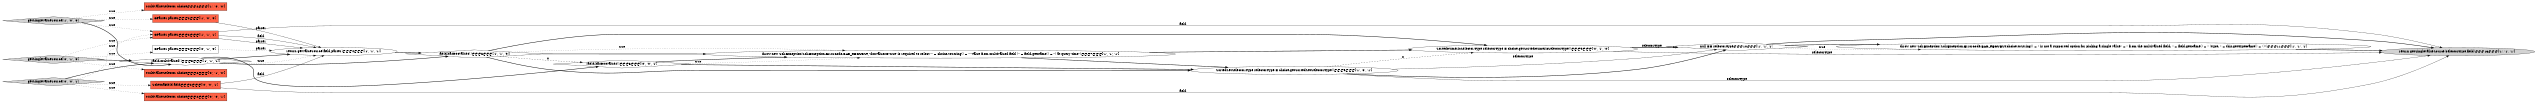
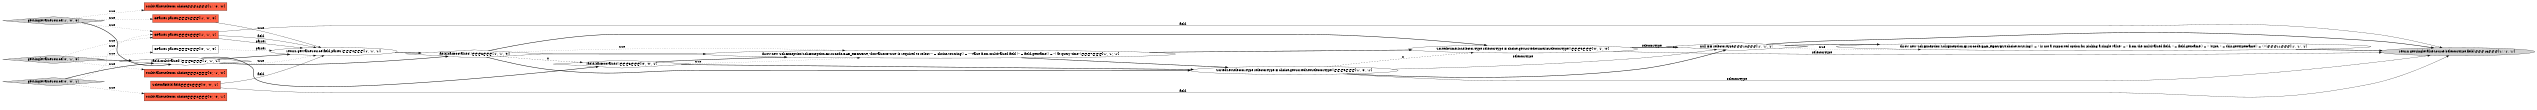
edge "QParser parser@@@2@@@['1', '0', '0']" -> "return getValueSource(field,parser)@@@4@@@['1', '1', '1']": label "parser" -> "true"
edge "getSingleValueSource['0', '0', '1']" -> "SchemaField field@@@2@@@['0', '0', '1']": removed, label "true"
